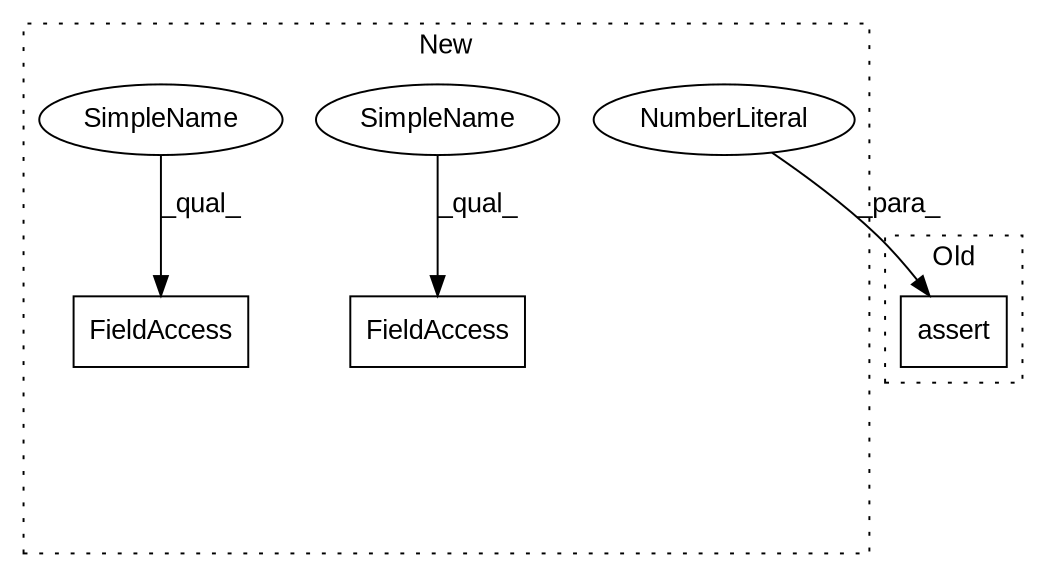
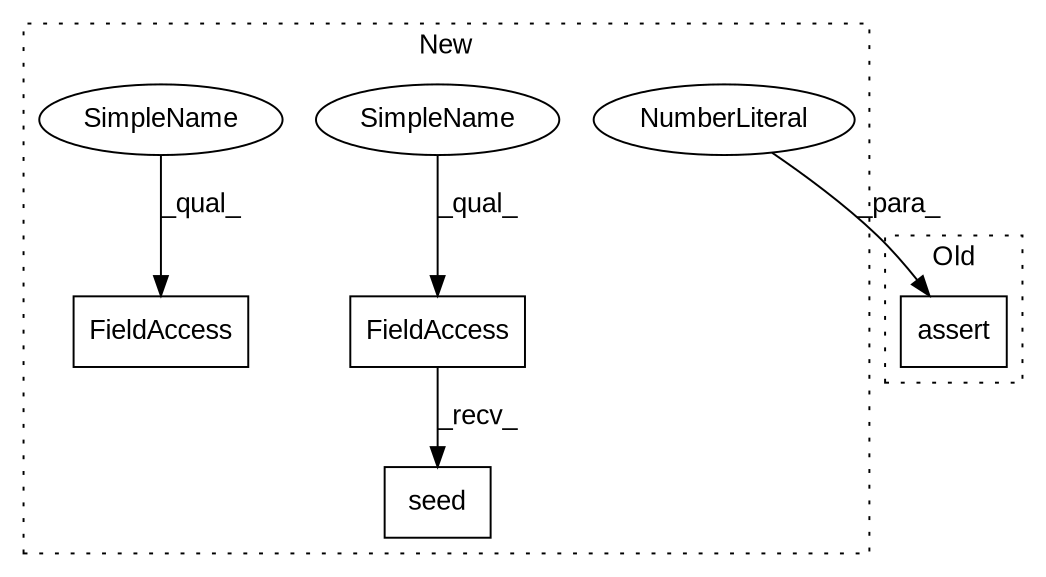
node "seed": added
